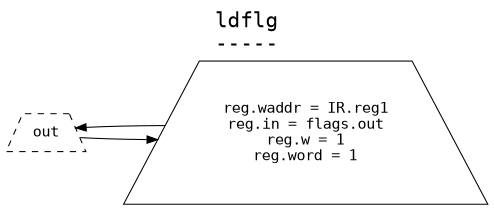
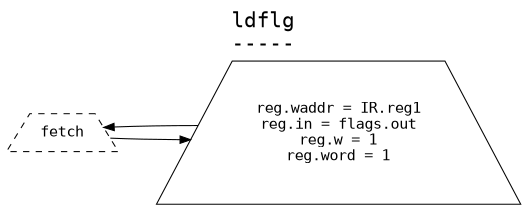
node "out": label "out" -> "fetch"
